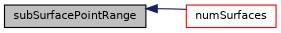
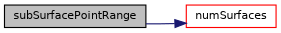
edge "numSurfaces" -> "subSurfacePointRange": reversed
